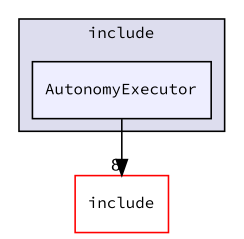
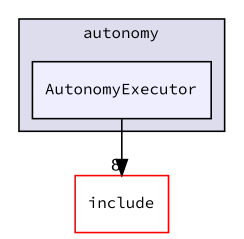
cluster "include": label "include" -> "autonomy"
